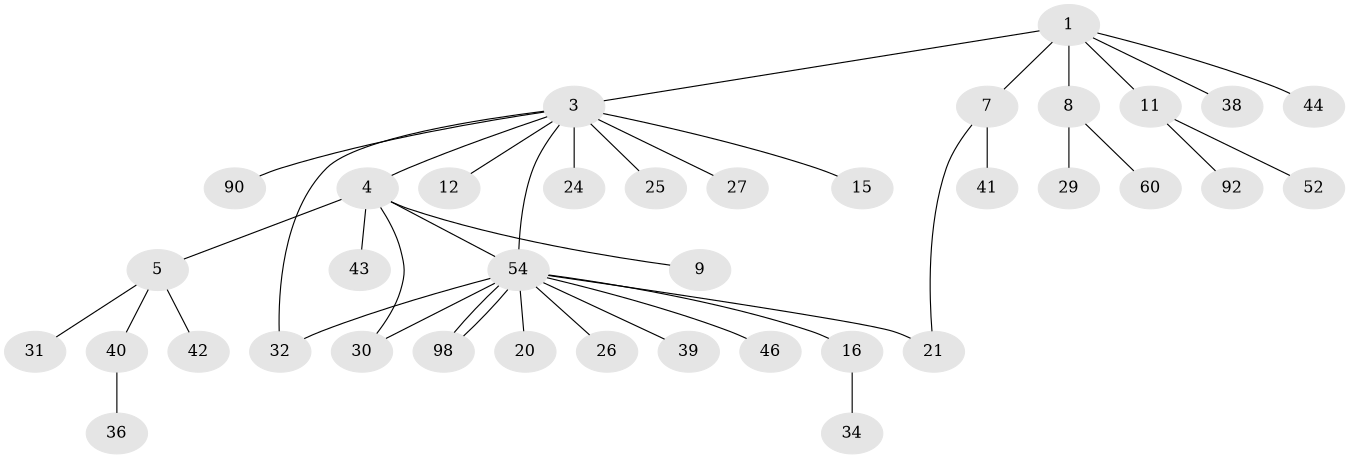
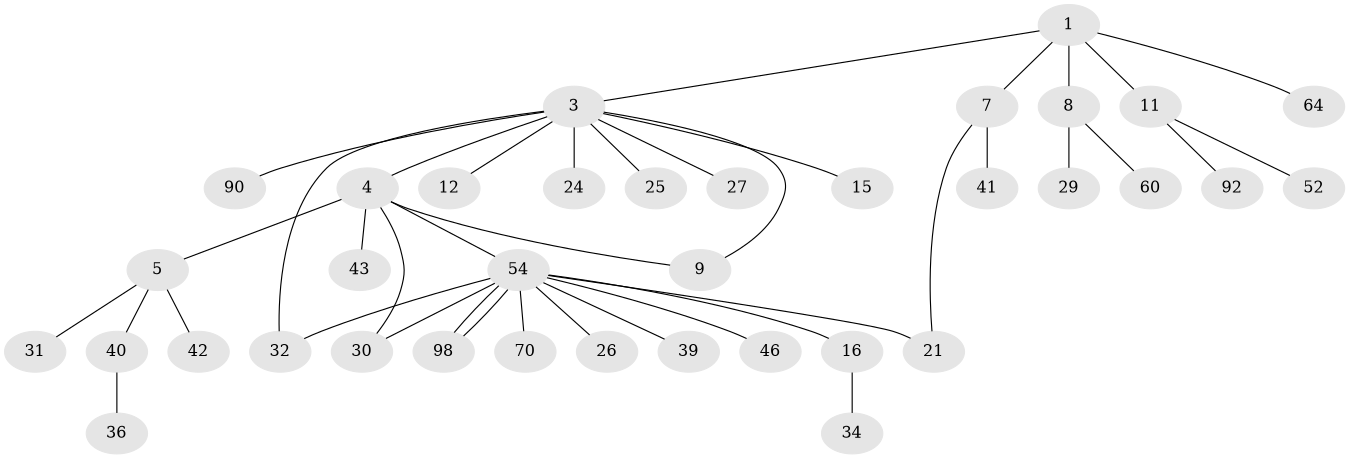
node "38": removed
node "44": label "44" -> "64"
edge "3" -- "54": now "3" -- "9"
node "20": label "20" -> "70"
